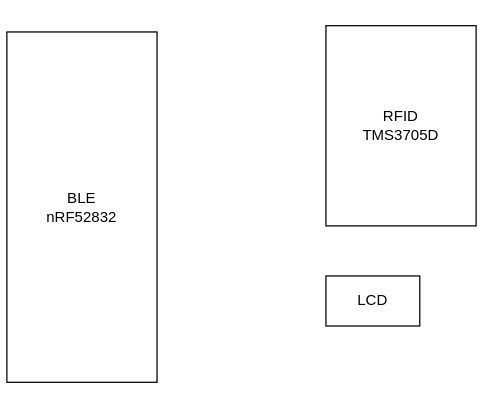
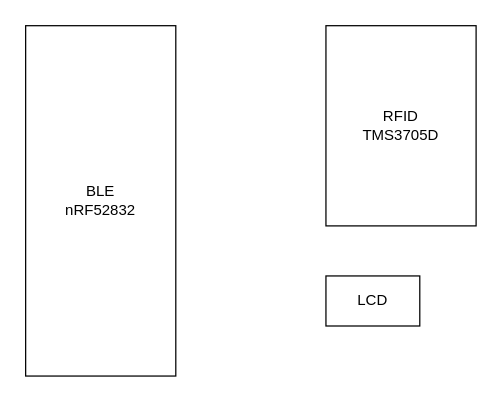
node "BLE nRF52832": moved (82, 207) -> (101, 201)
